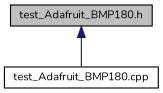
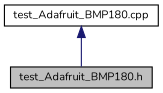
edge "test_Adafruit_BMP180.cpp" -> "test_Adafruit_BMP180.h": reversed
